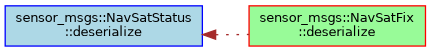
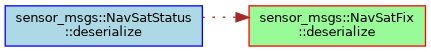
edge "sensor_msgs::NavSatFix ::deserialize" -> "sensor_msgs::NavSatStatus ::deserialize": reversed
